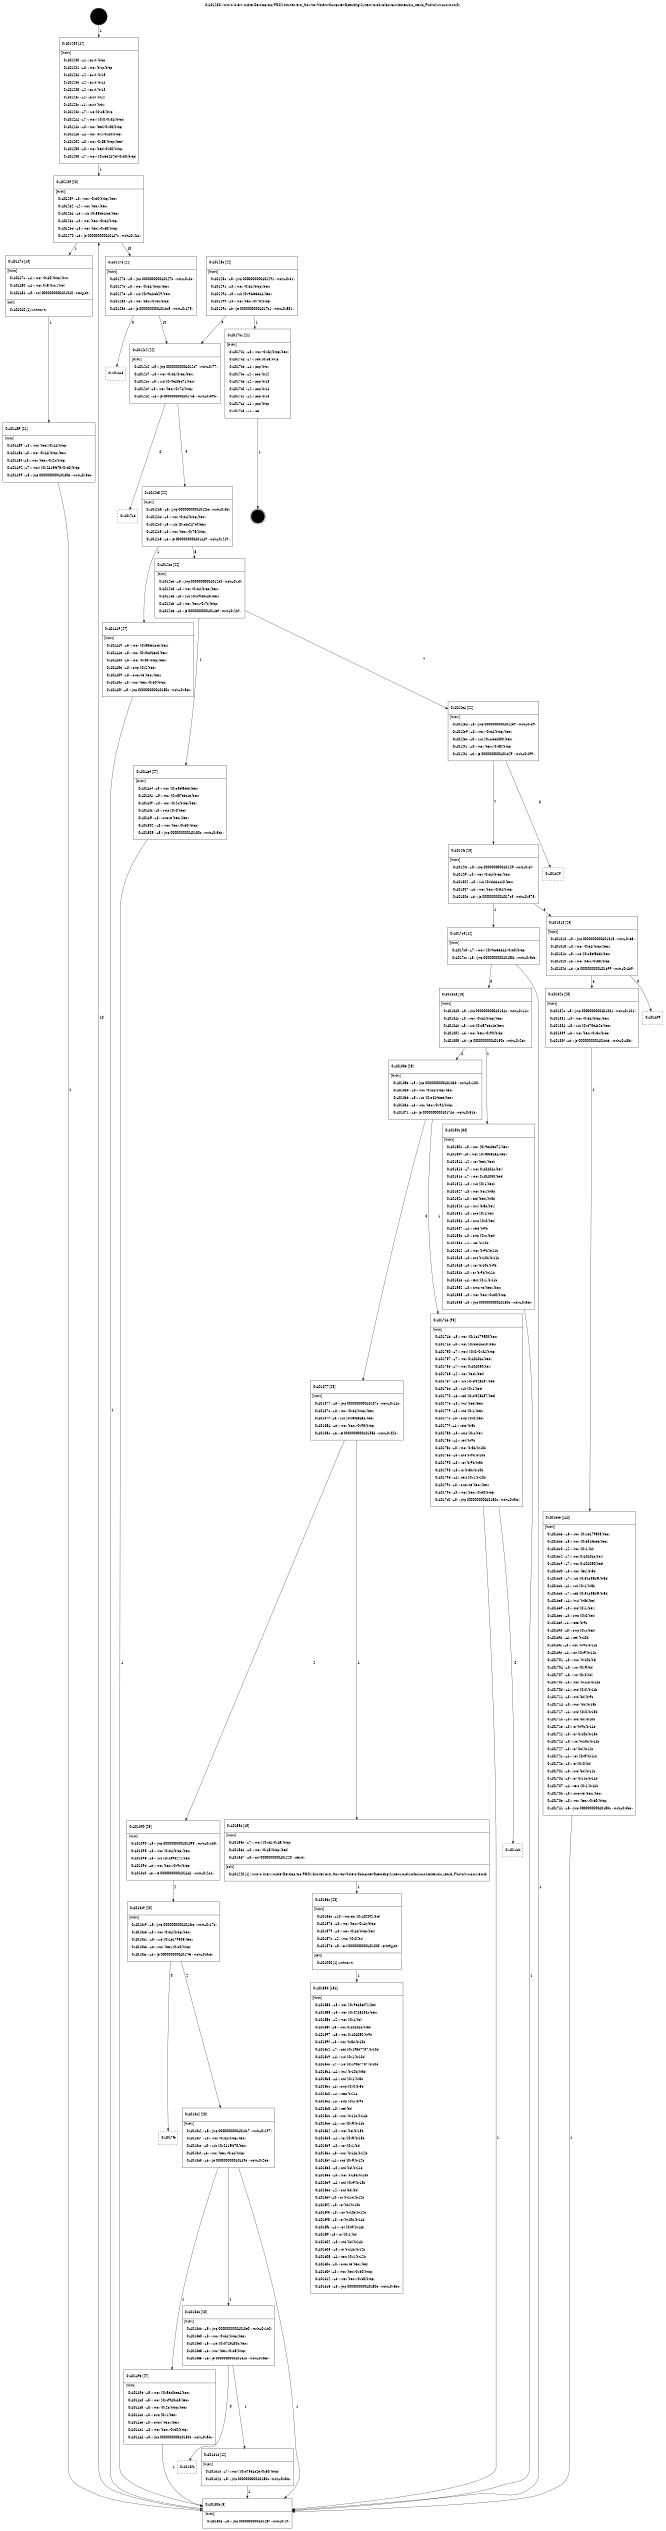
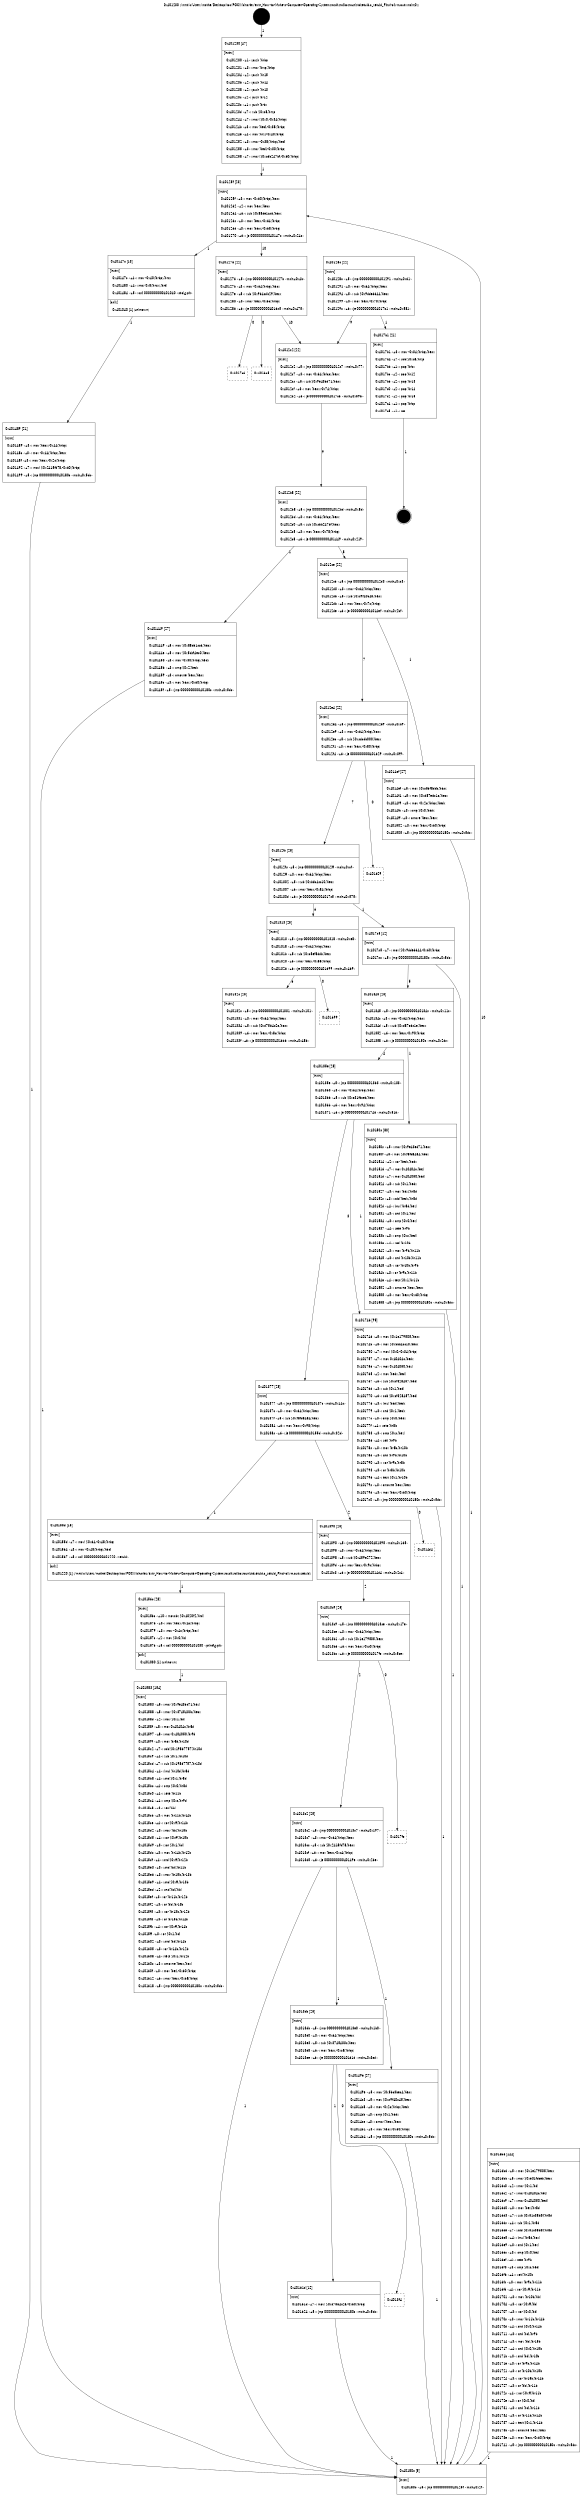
edge "0x4012a2 [22]" -> "0x4017c6": now "0x401276 [22]" -> "0x4017c6"
edge "0x40132c [25]" -> "0x4016b6 [144]": removed, label "1"
